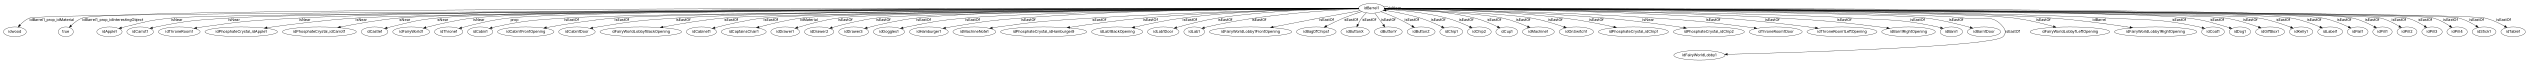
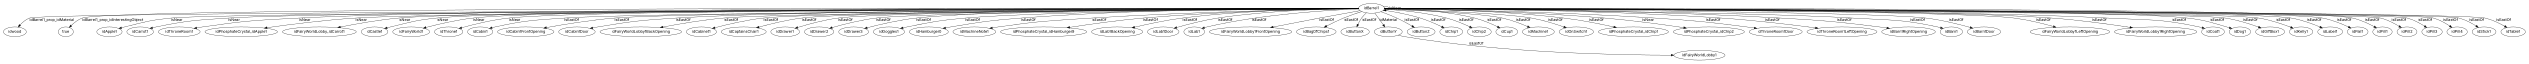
edge "idBarrel1" -> "idFairyWorldLobby1": now "idButtonY" -> "idFairyWorldLobby1"
edge "idBarrel1" -> "idThrone1": label "prop" -> "isNear"
edge "idBarrel1" -> "idCaptainsChair1": label "idMaterial" -> "isEastOf"
edge "idBarrel1" -> "idButtonY": label "isEastOf" -> "idMaterial"
edge "idBarrel1" -> "idFairyWorldLobby1RightOpening": label "idBarrel" -> "isEastOf"
node "idPhosphateCrystal_idCarrot1": label "idPhosphateCrystal_idCarrot1" -> "idFairyWorldLobby_idCarrot1"
node "idHamburger1": label "idHamburger1" -> "idHamburger0"
